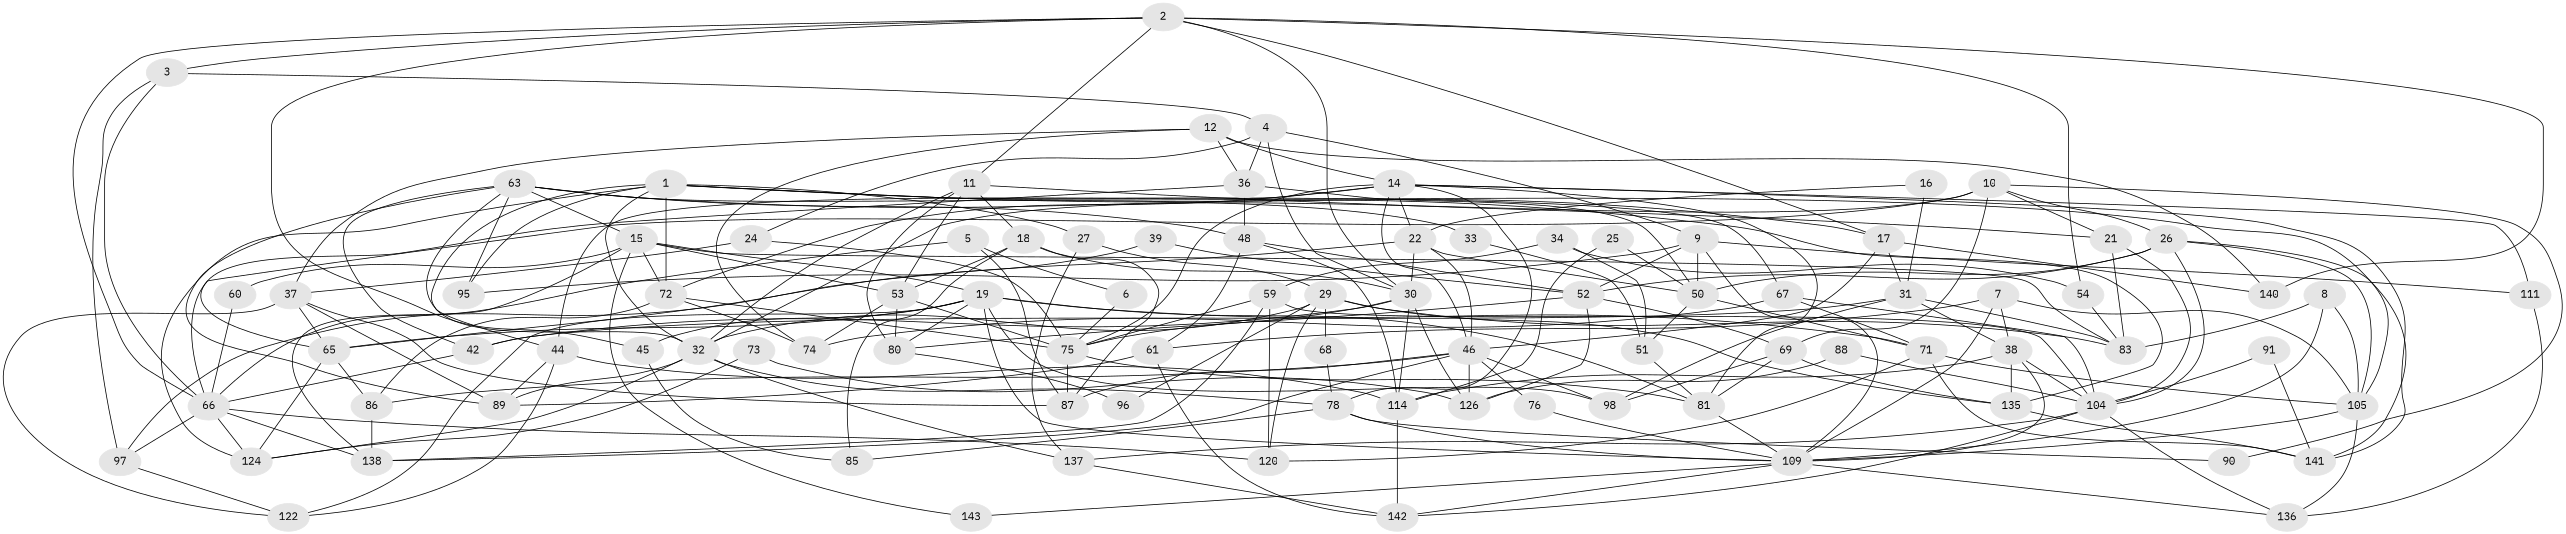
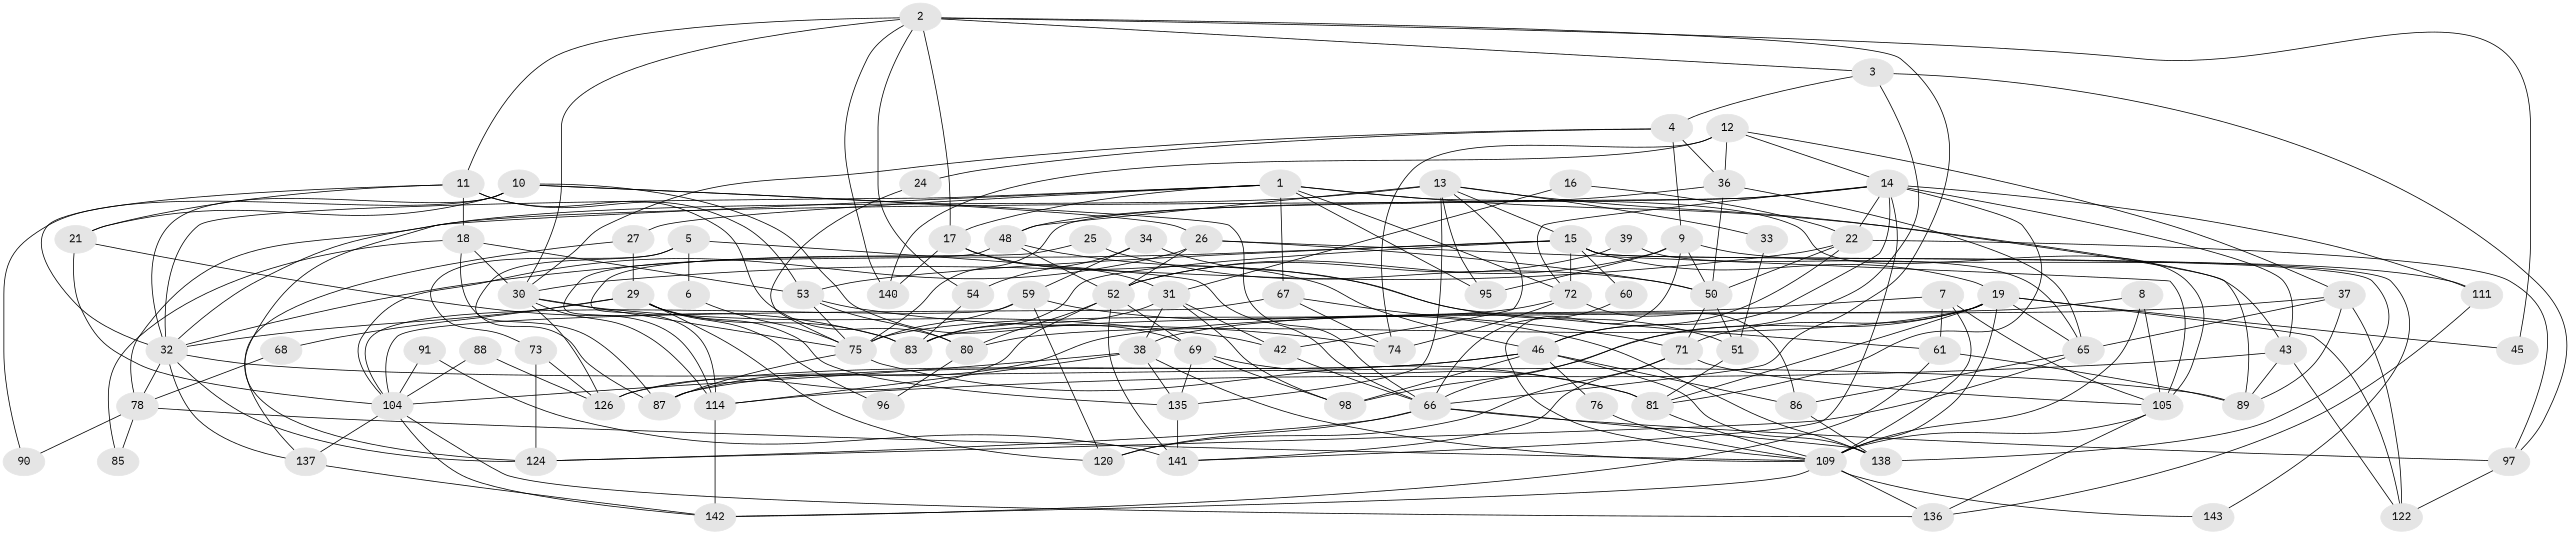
node "63": label "63" -> "13"
edge "5" -- "73": added
edge "15" -- "32": added
edge "24" -- "37": removed
edge "26" -- "141": now "52" -- "141"
node "44": label "44" -> "43"
edge "45" -- "85": removed
